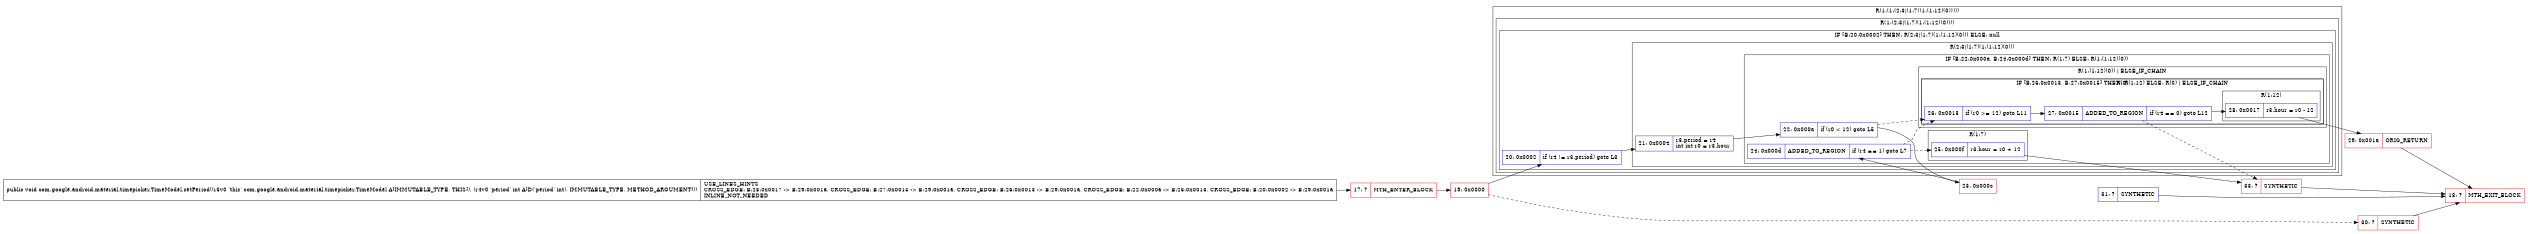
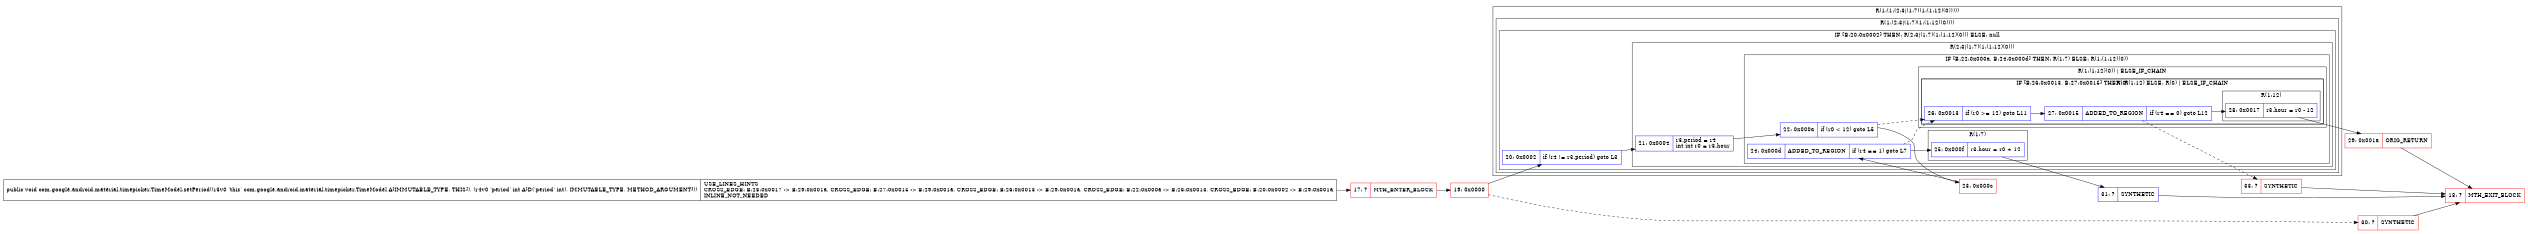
edge "24: 0x000d" -> "25: 0x000f": style dashed -> solid
edge "25: 0x000f" -> "33: ?": now "25: 0x000f" -> "31: ?"
